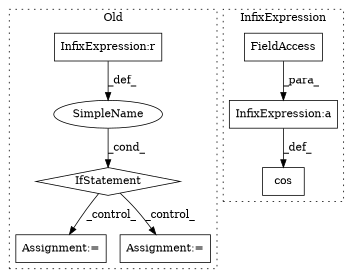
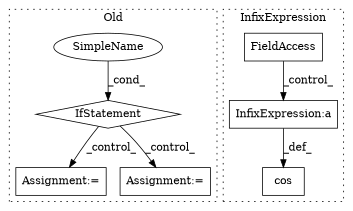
node "InfixExpression:r": removed
edge "FieldAccess" -> "InfixExpression:a": label "_para_" -> "_control_"
